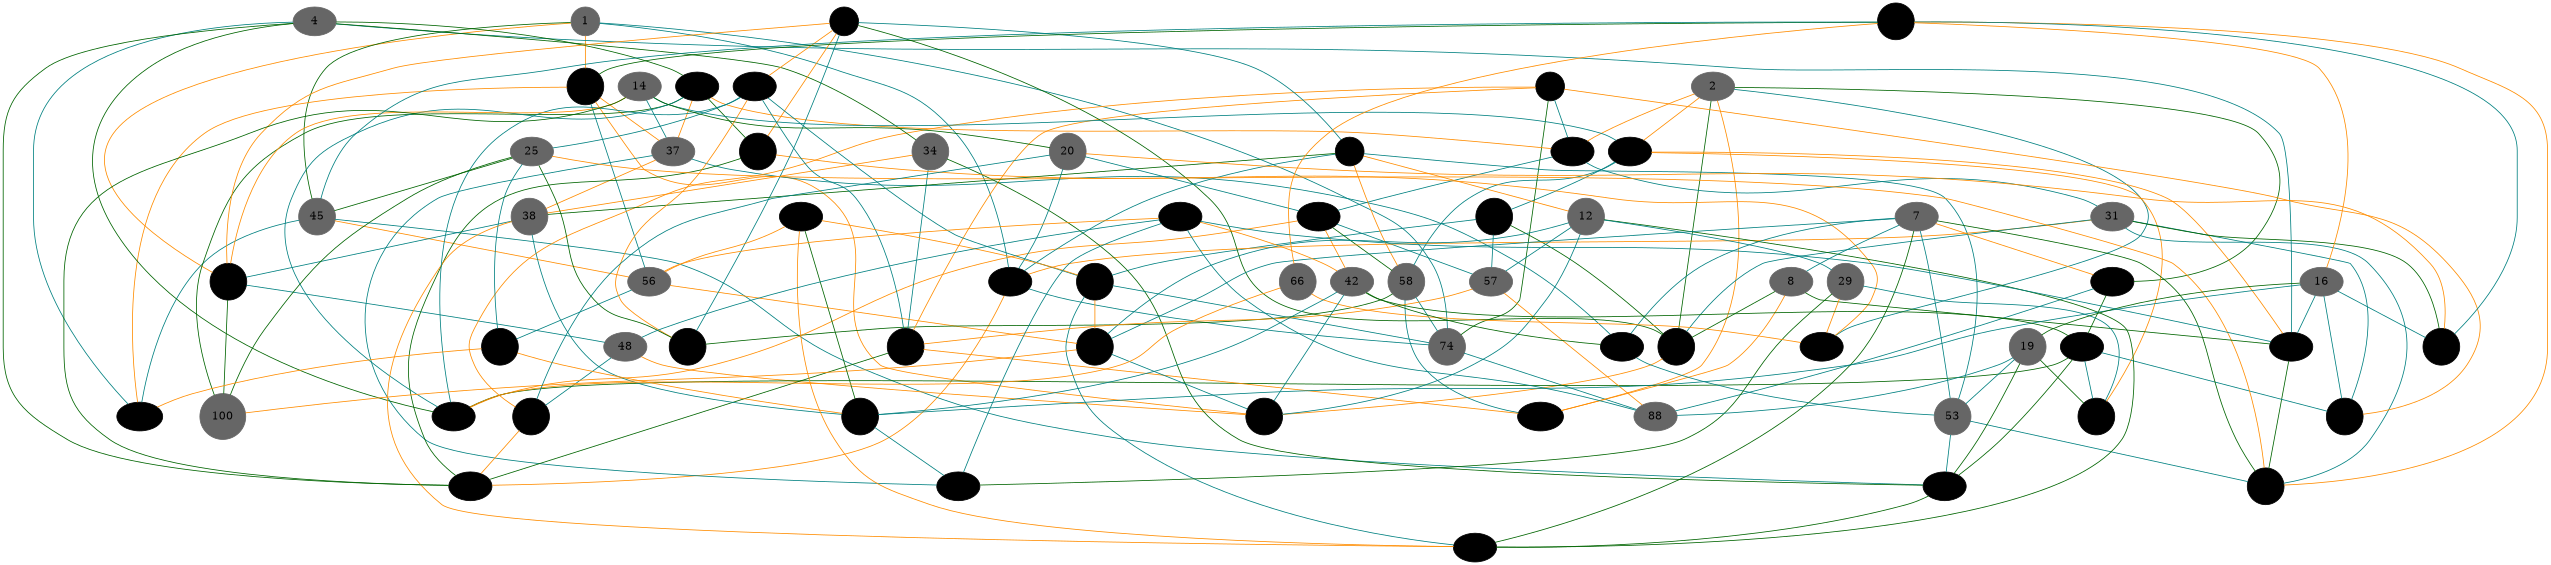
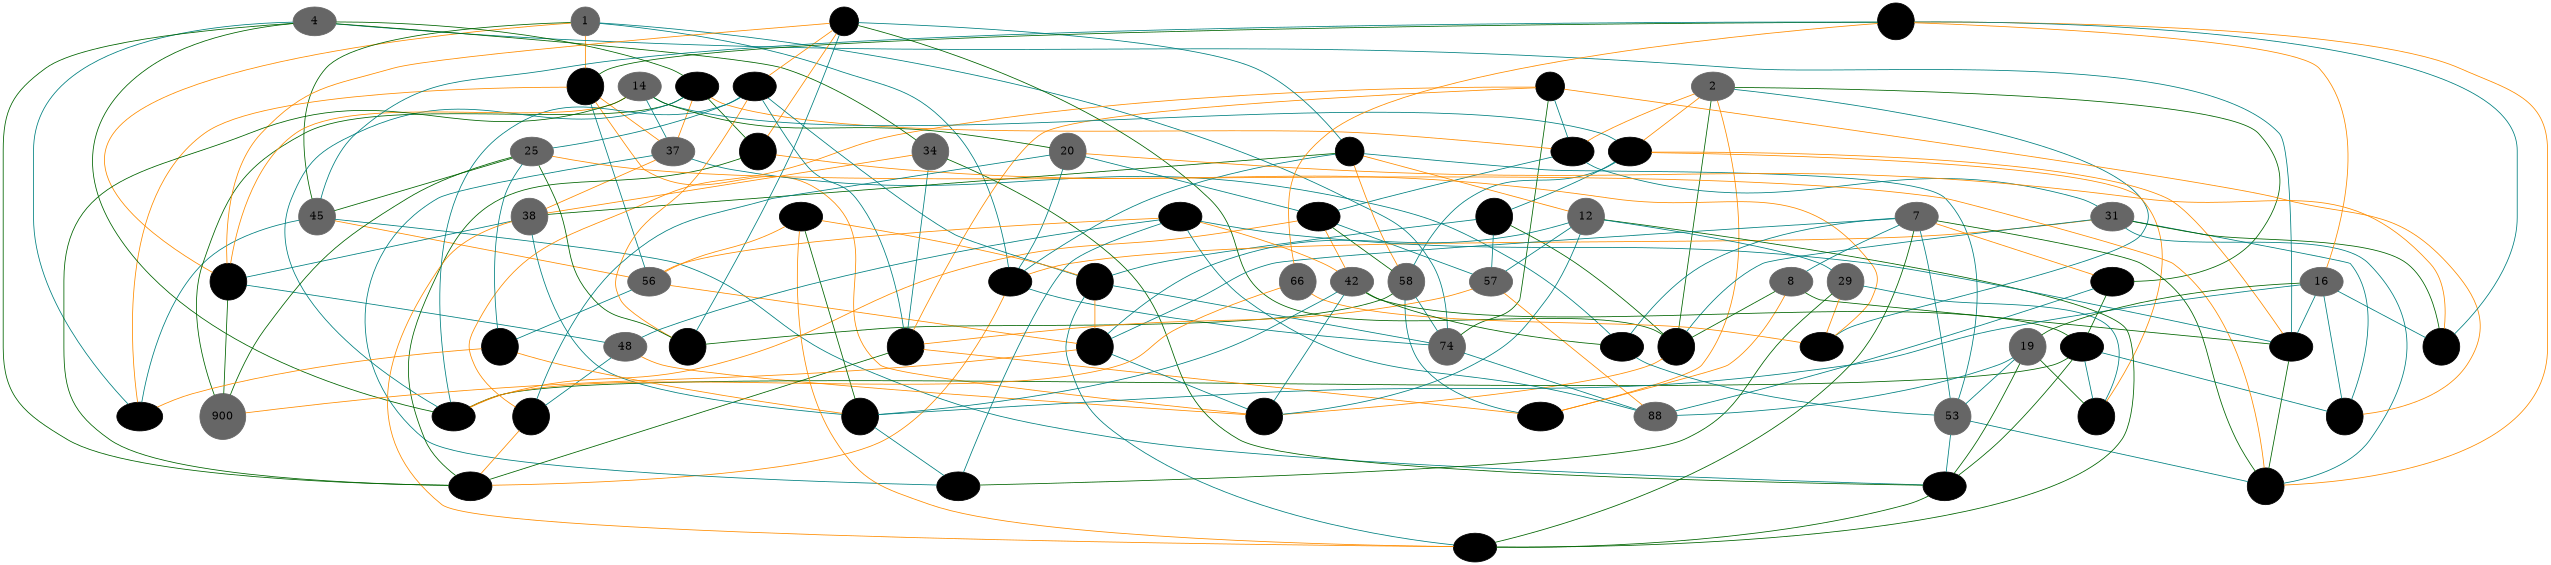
node "100": label "100" -> "900"
